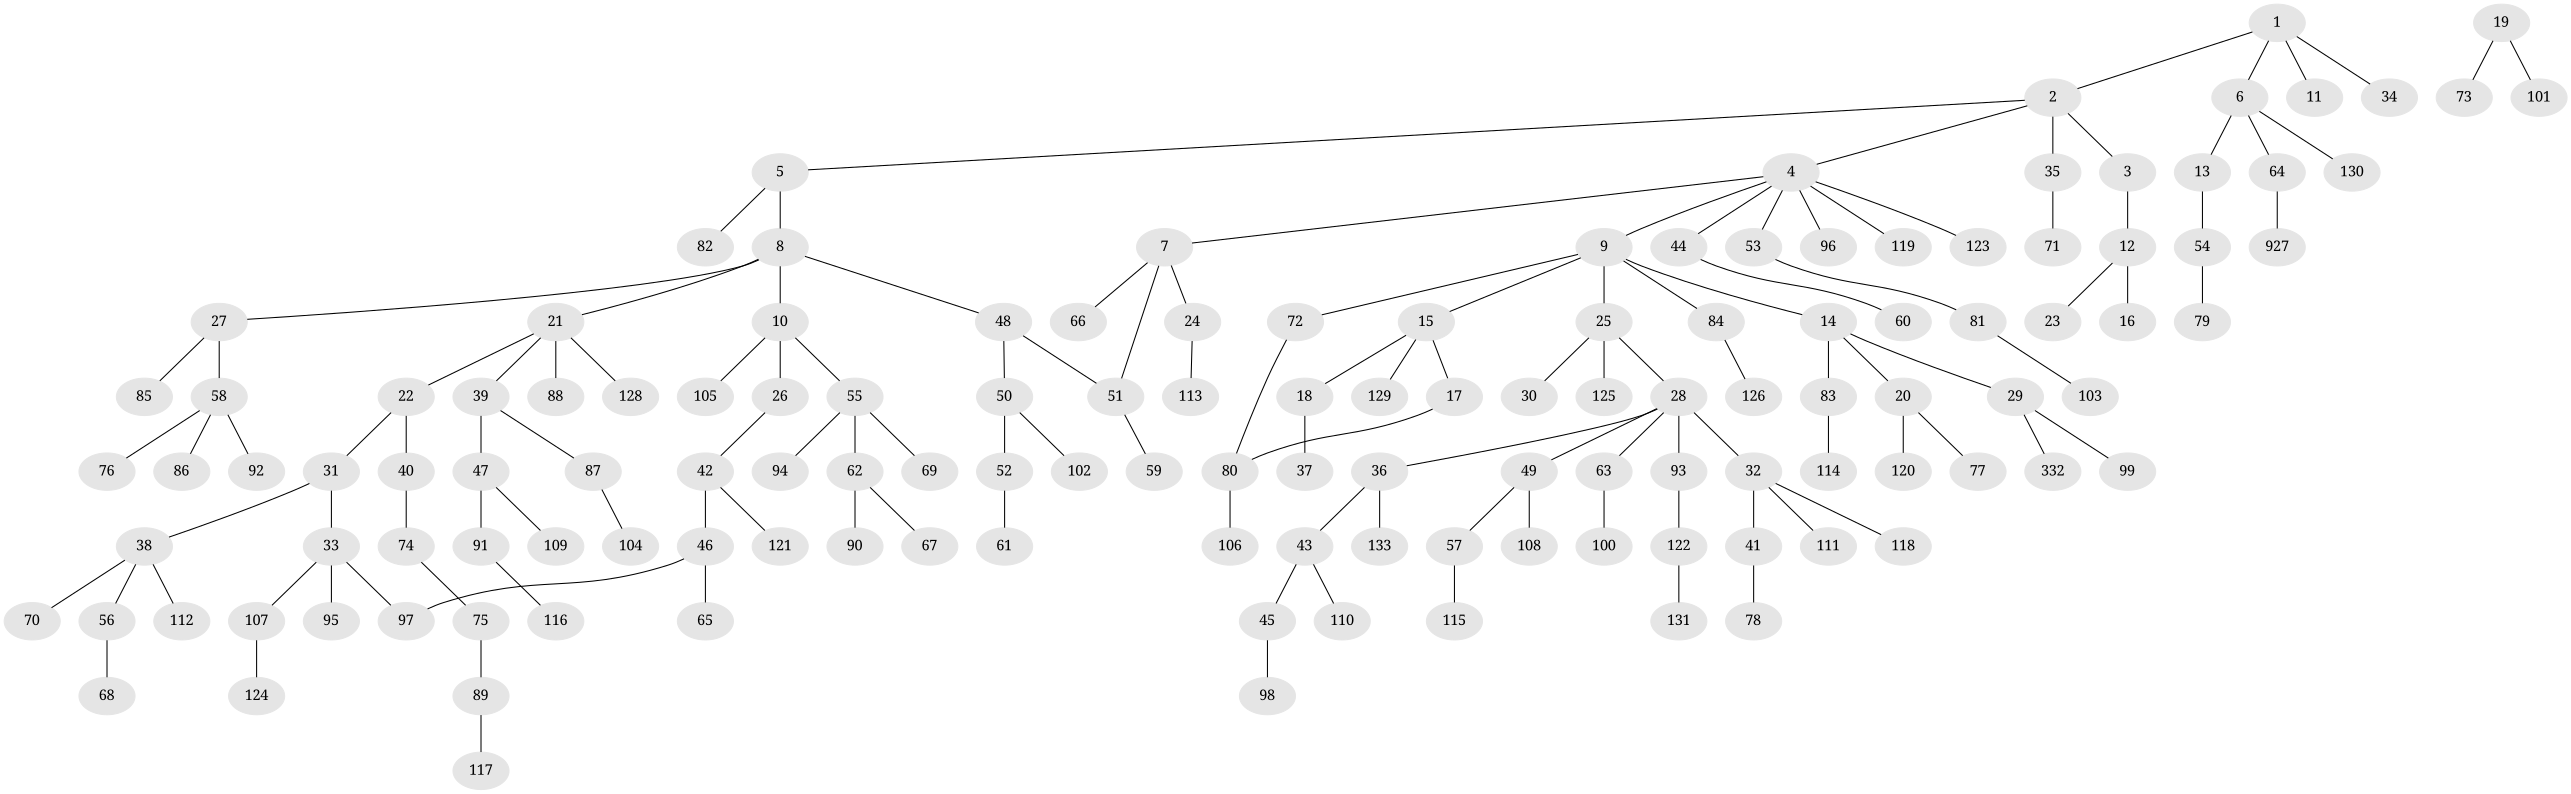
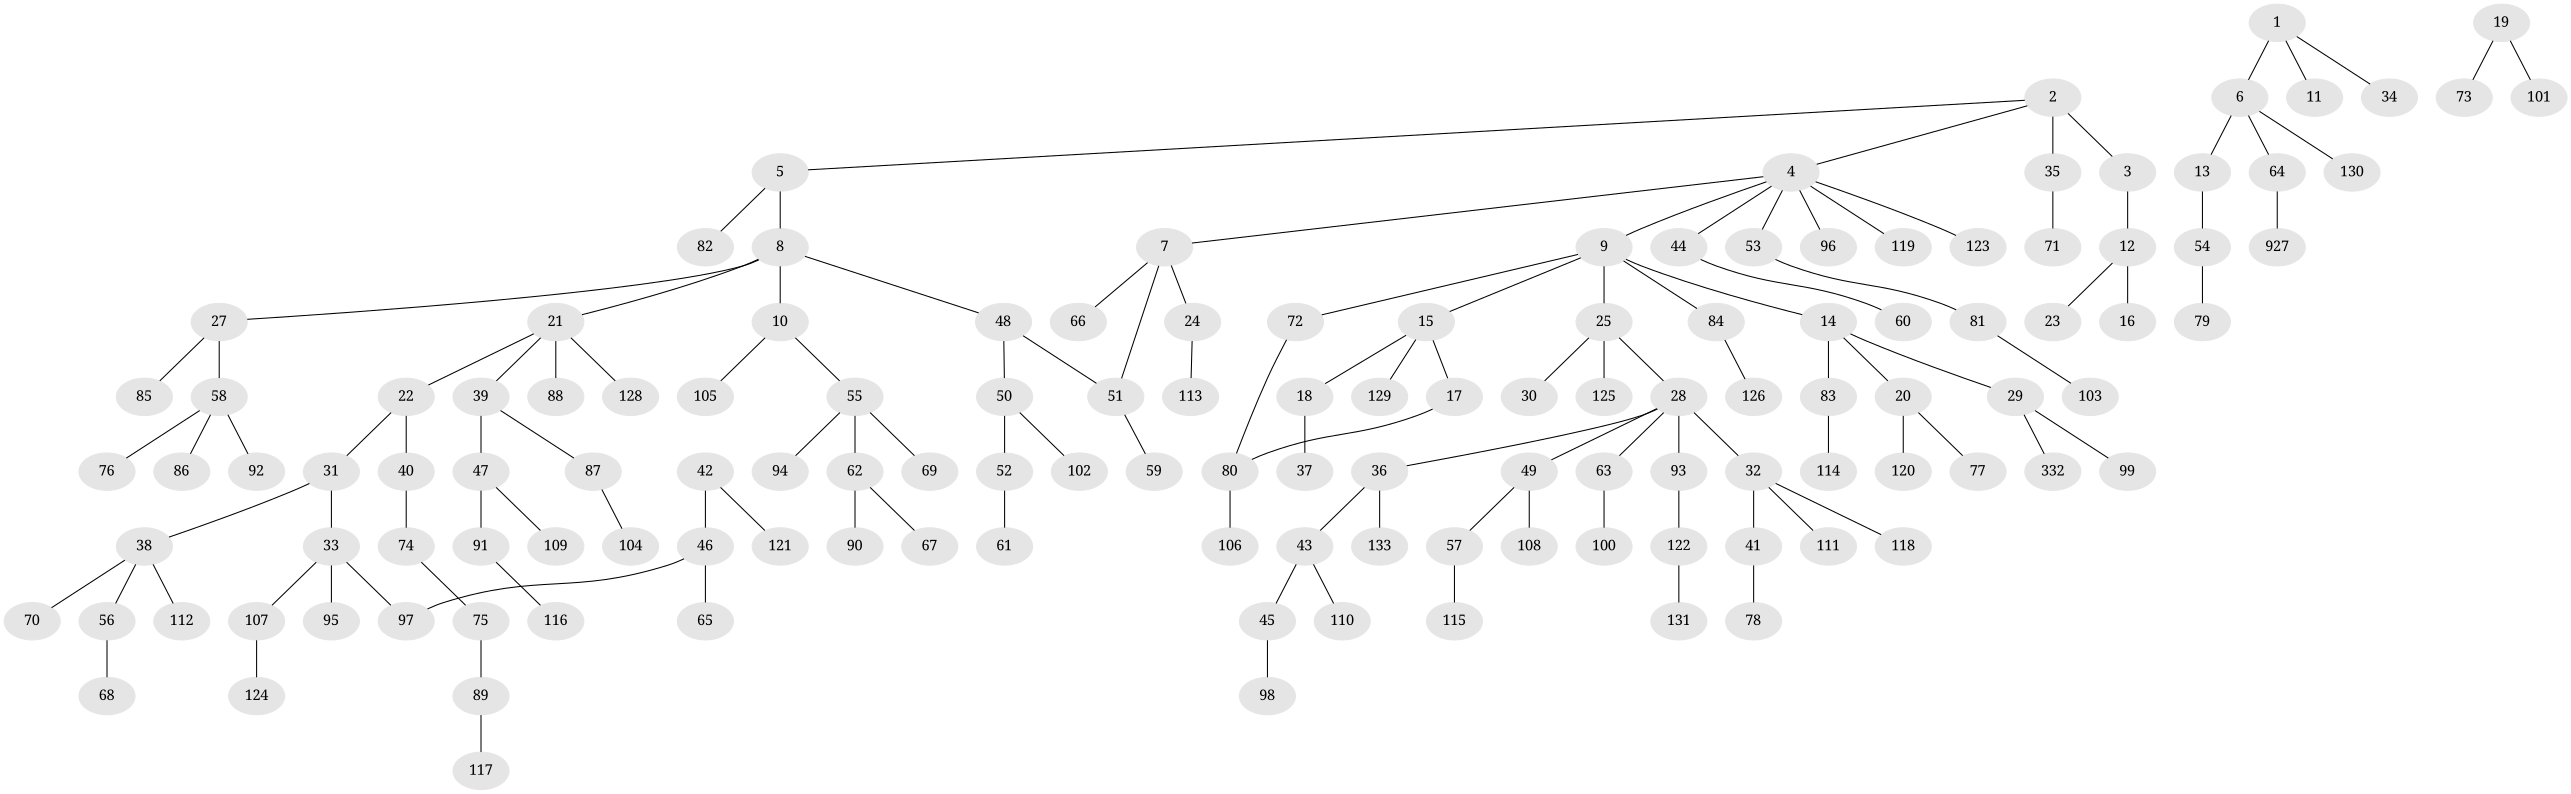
edge "1" -- "2": removed
node "26": removed
